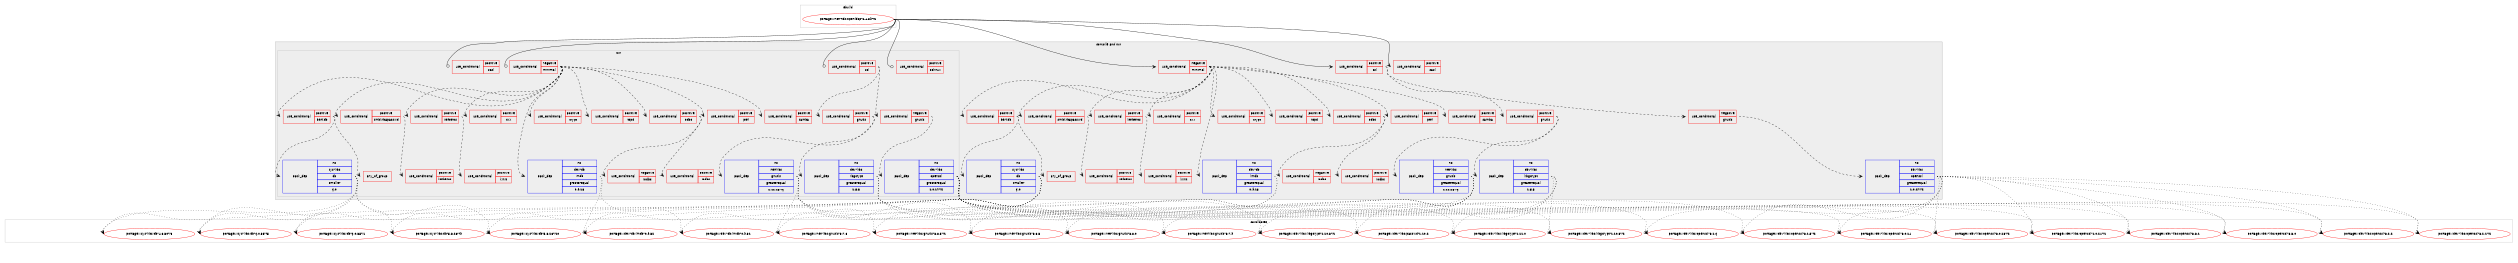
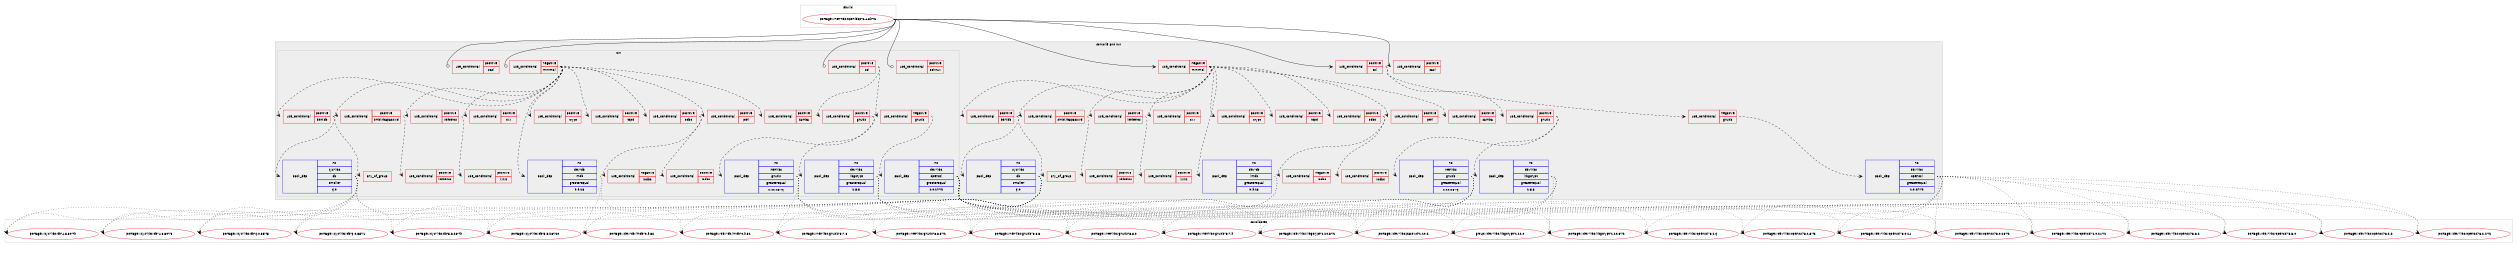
node "portage://sys-libs/db-4.8.30-r9": added
node "portage://dev-libs/libgcrypt-1.11.0": label "portage://dev-libs/libgcrypt-1.11.0" -> "group://dev-libs/libgcrypt-1.11.0"
